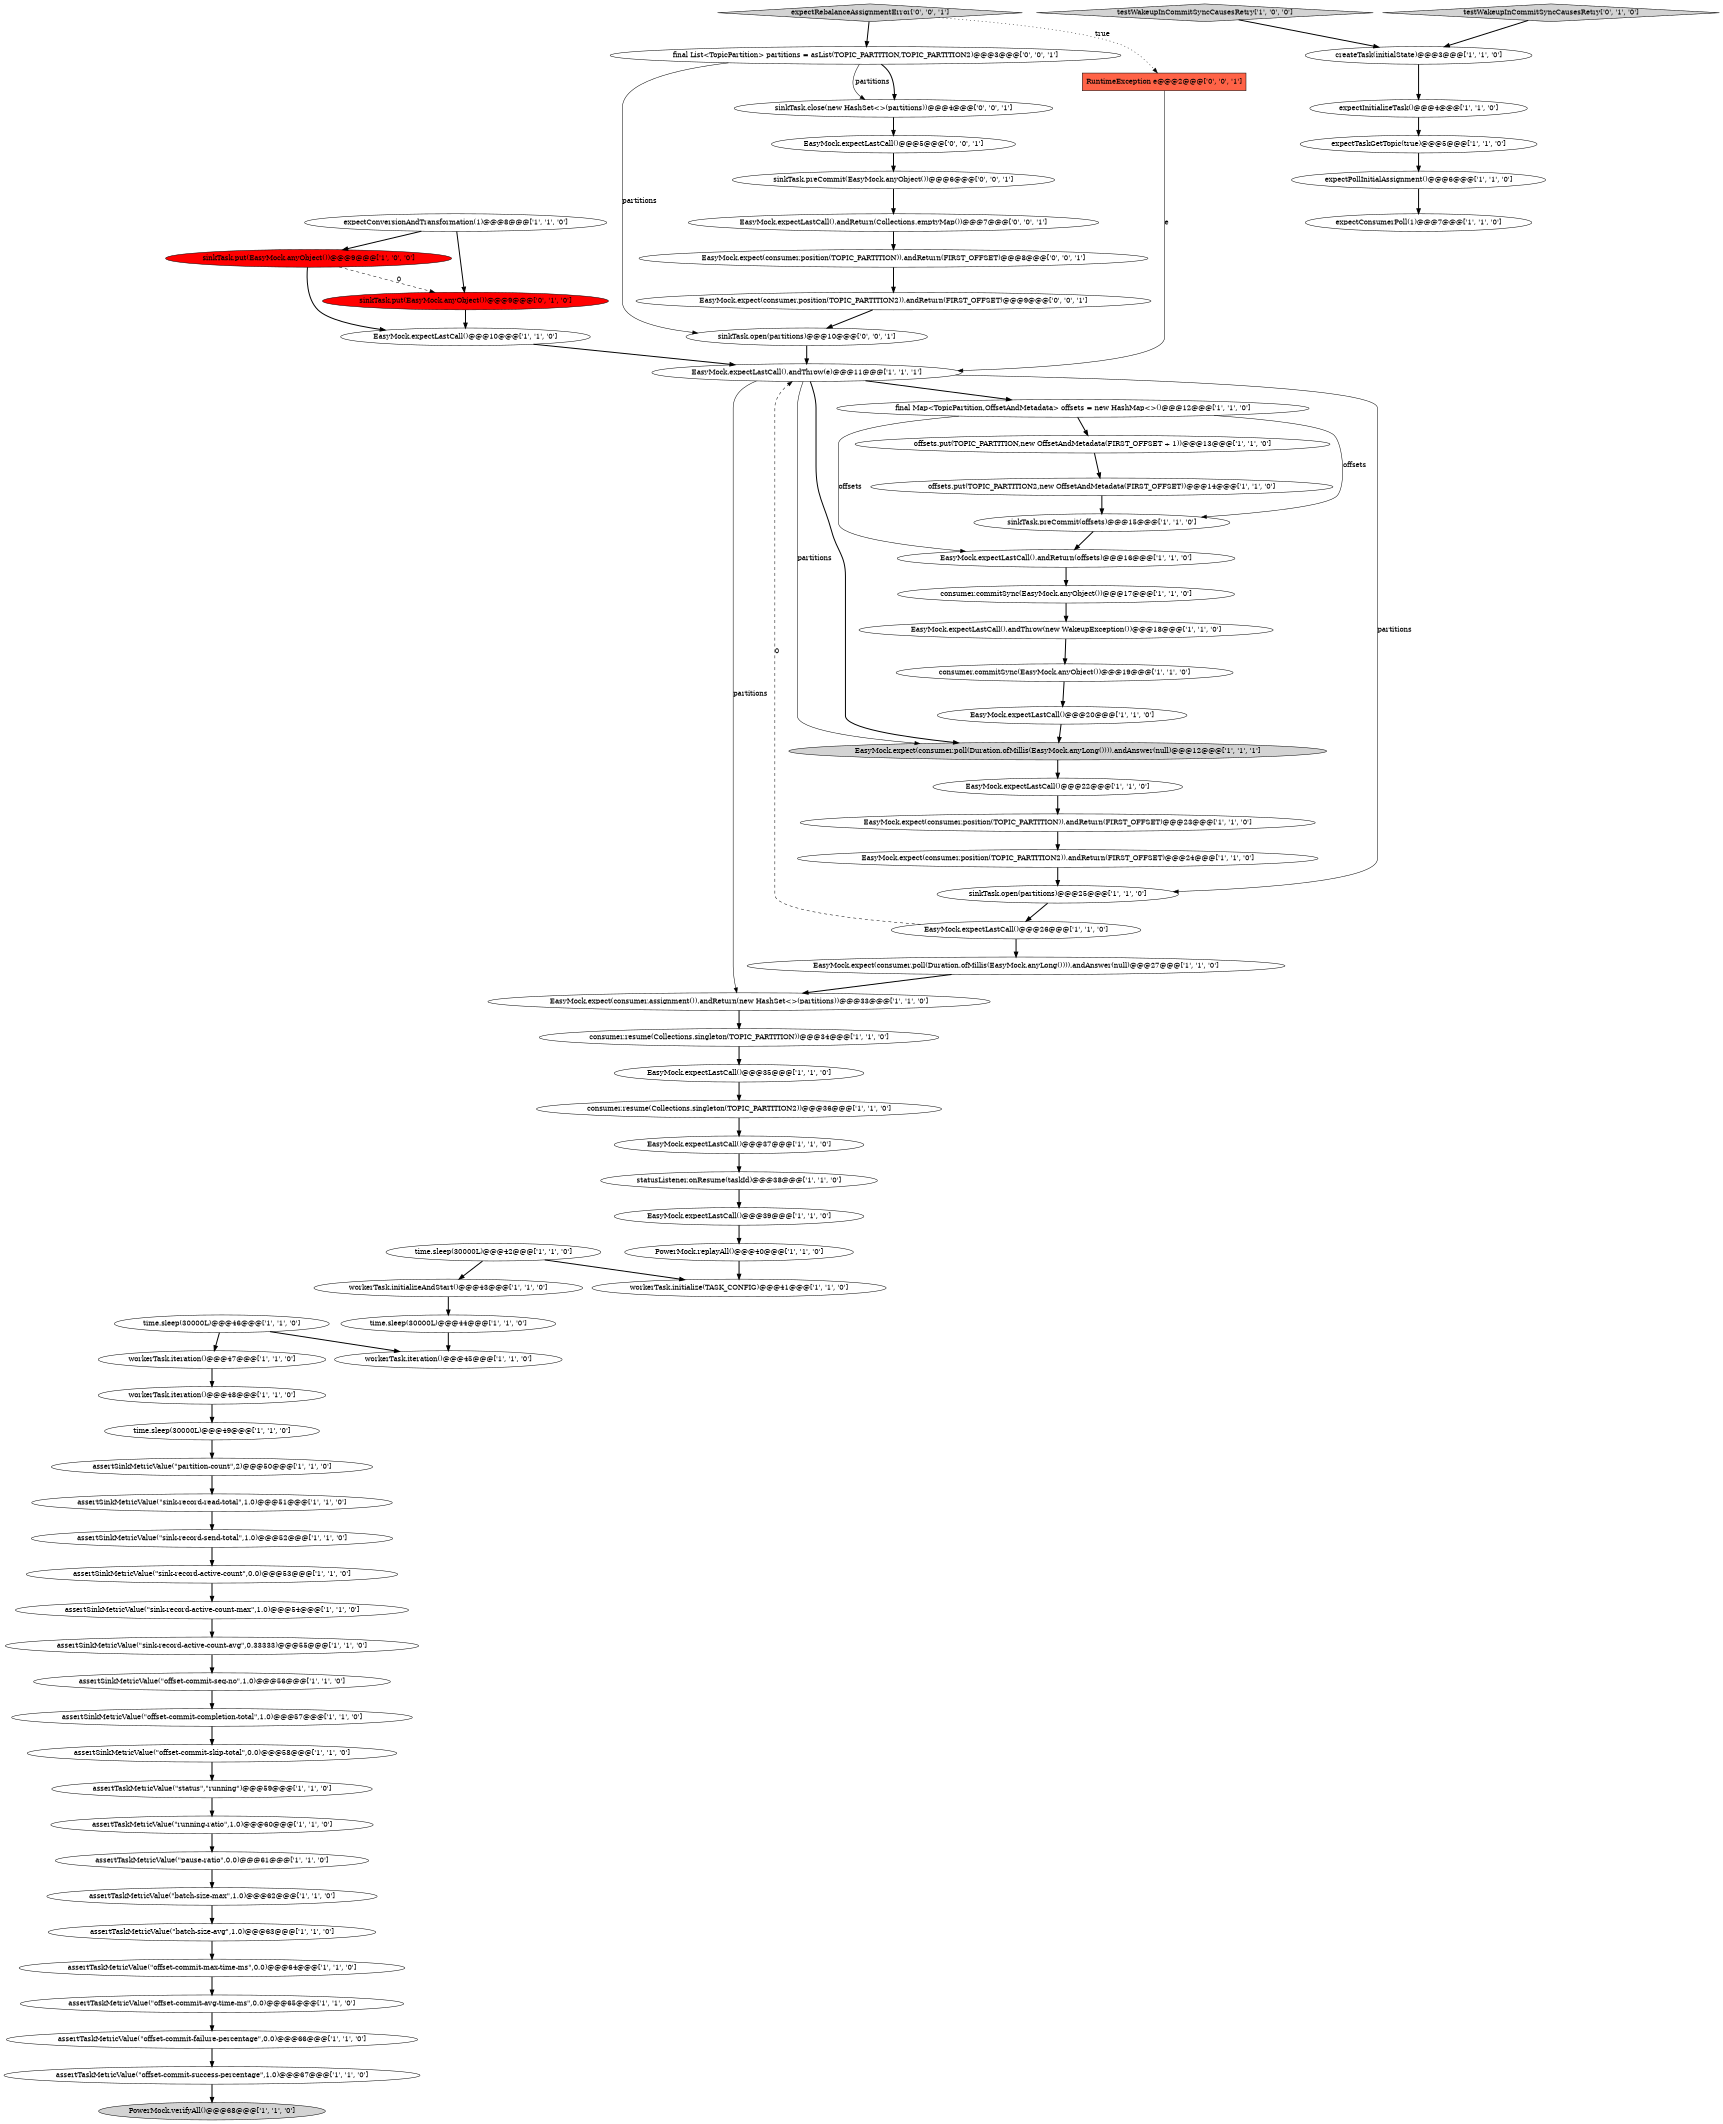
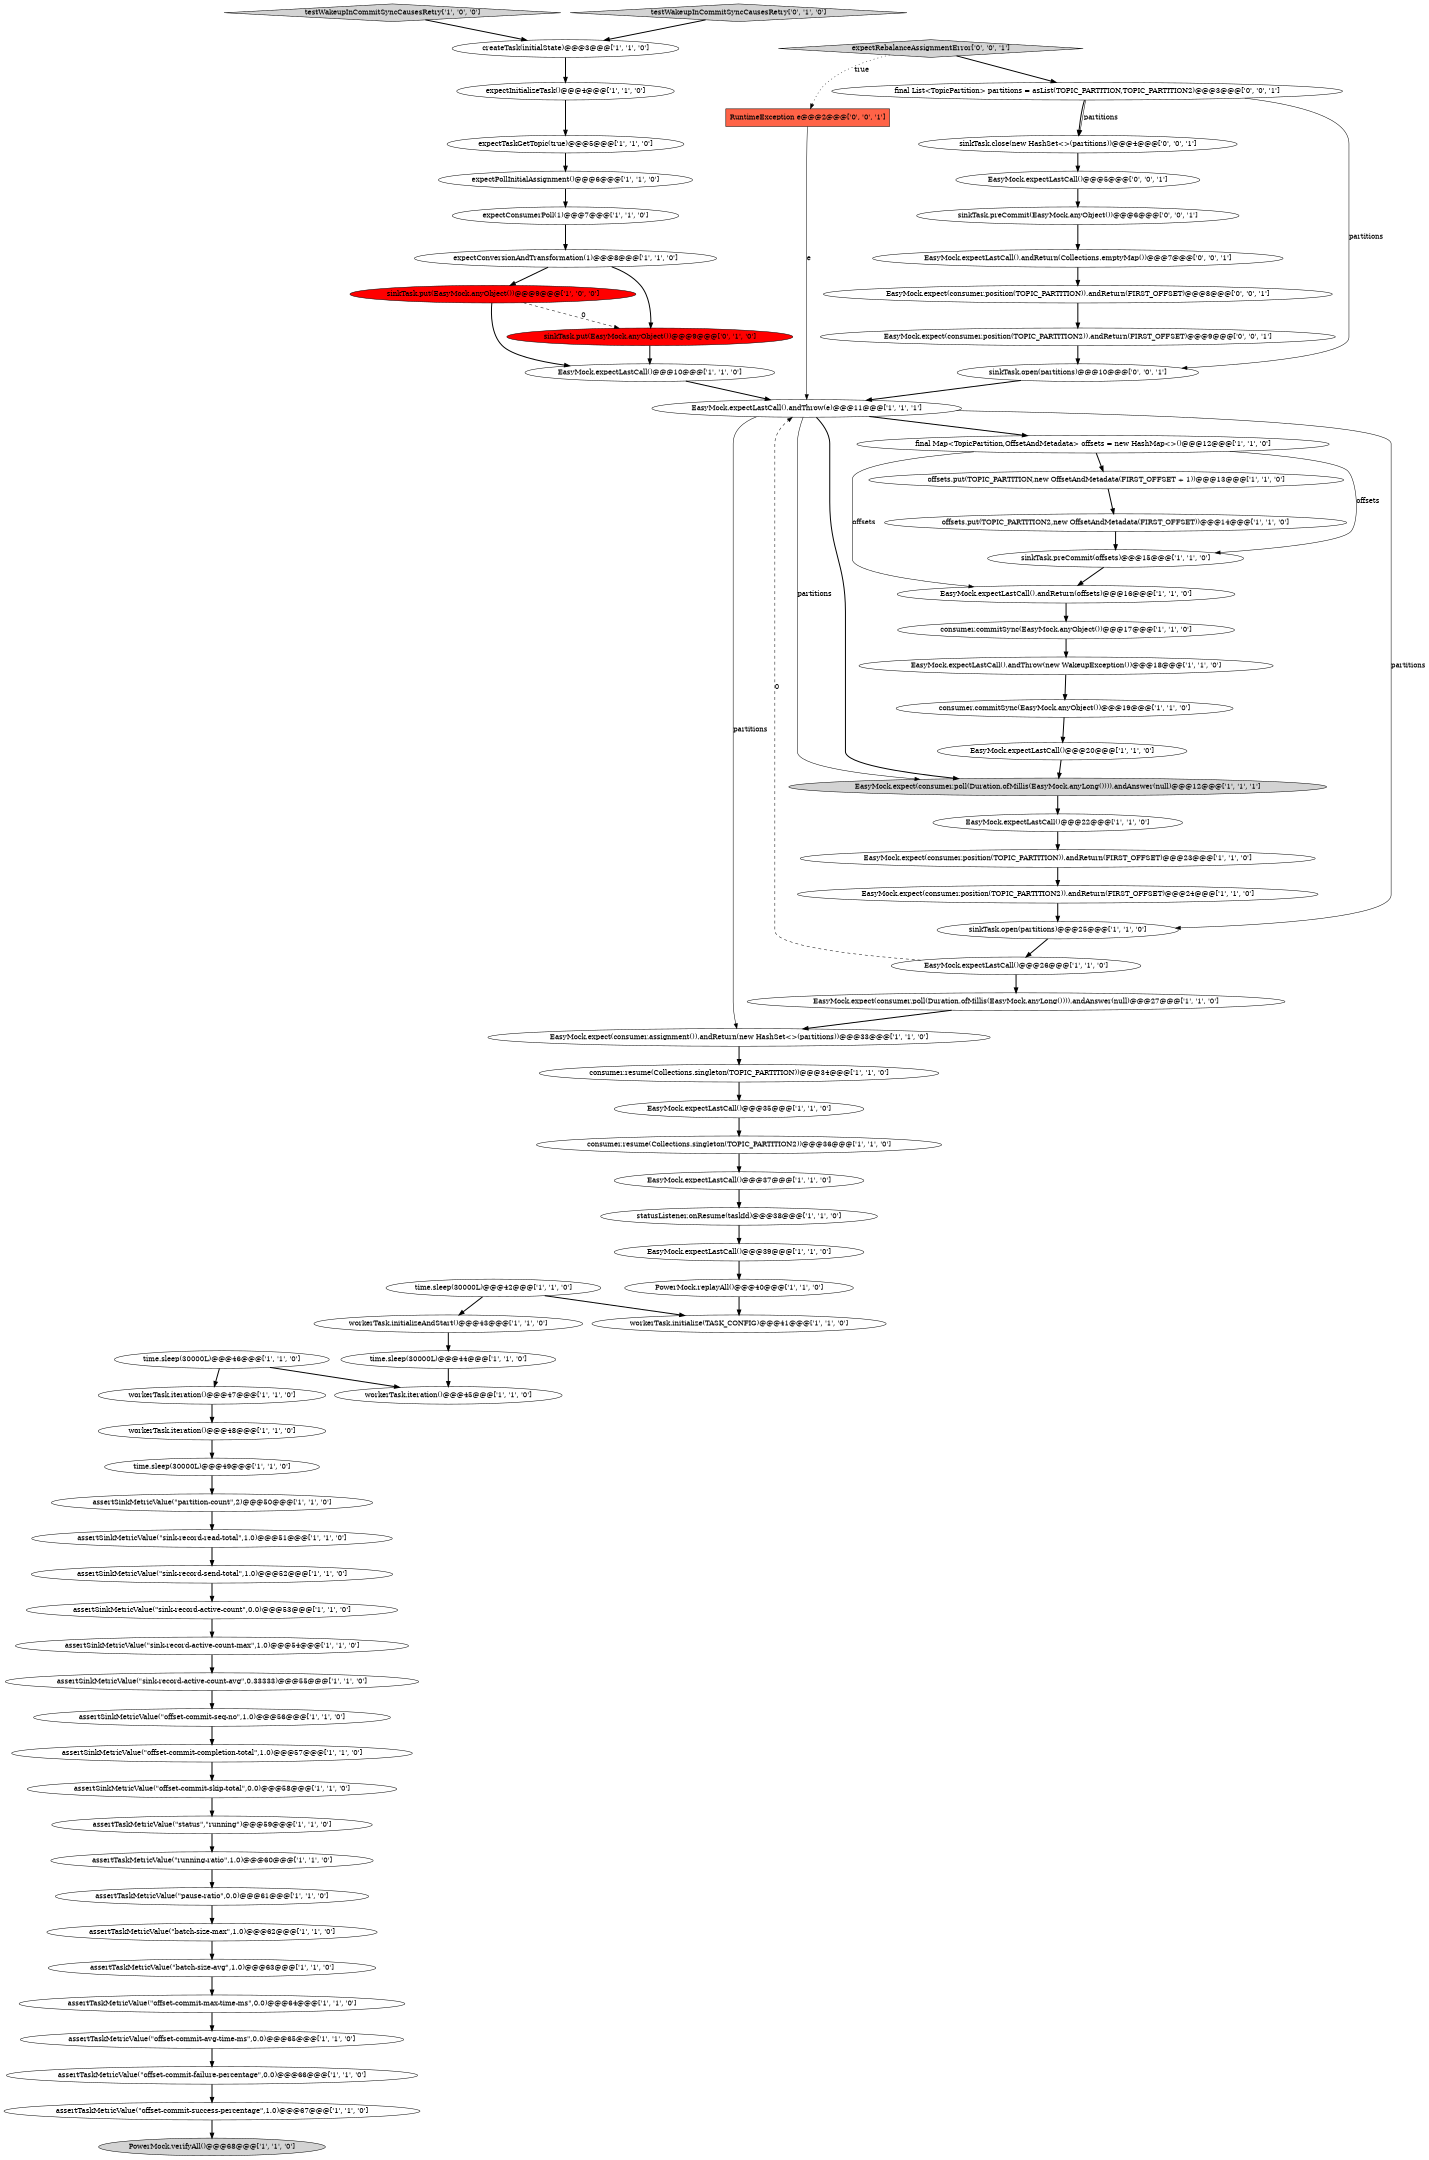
edge "expectConsumerPoll(1)@@@7@@@['1', '1', '0']" -> "expectConversionAndTransformation(1)@@@8@@@['1', '1', '0']": added
